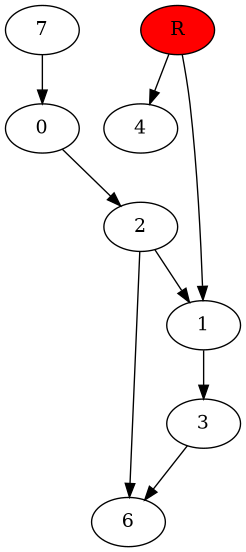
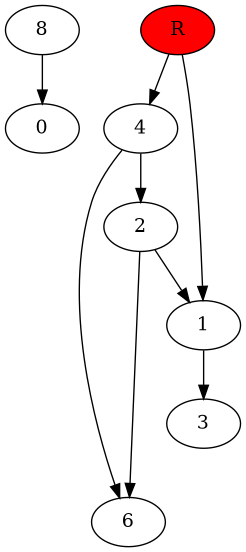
node "7": label "7" -> "8"
edge "0" -> "2": now "4" -> "2"
edge "3" -> "6": now "4" -> "6"
